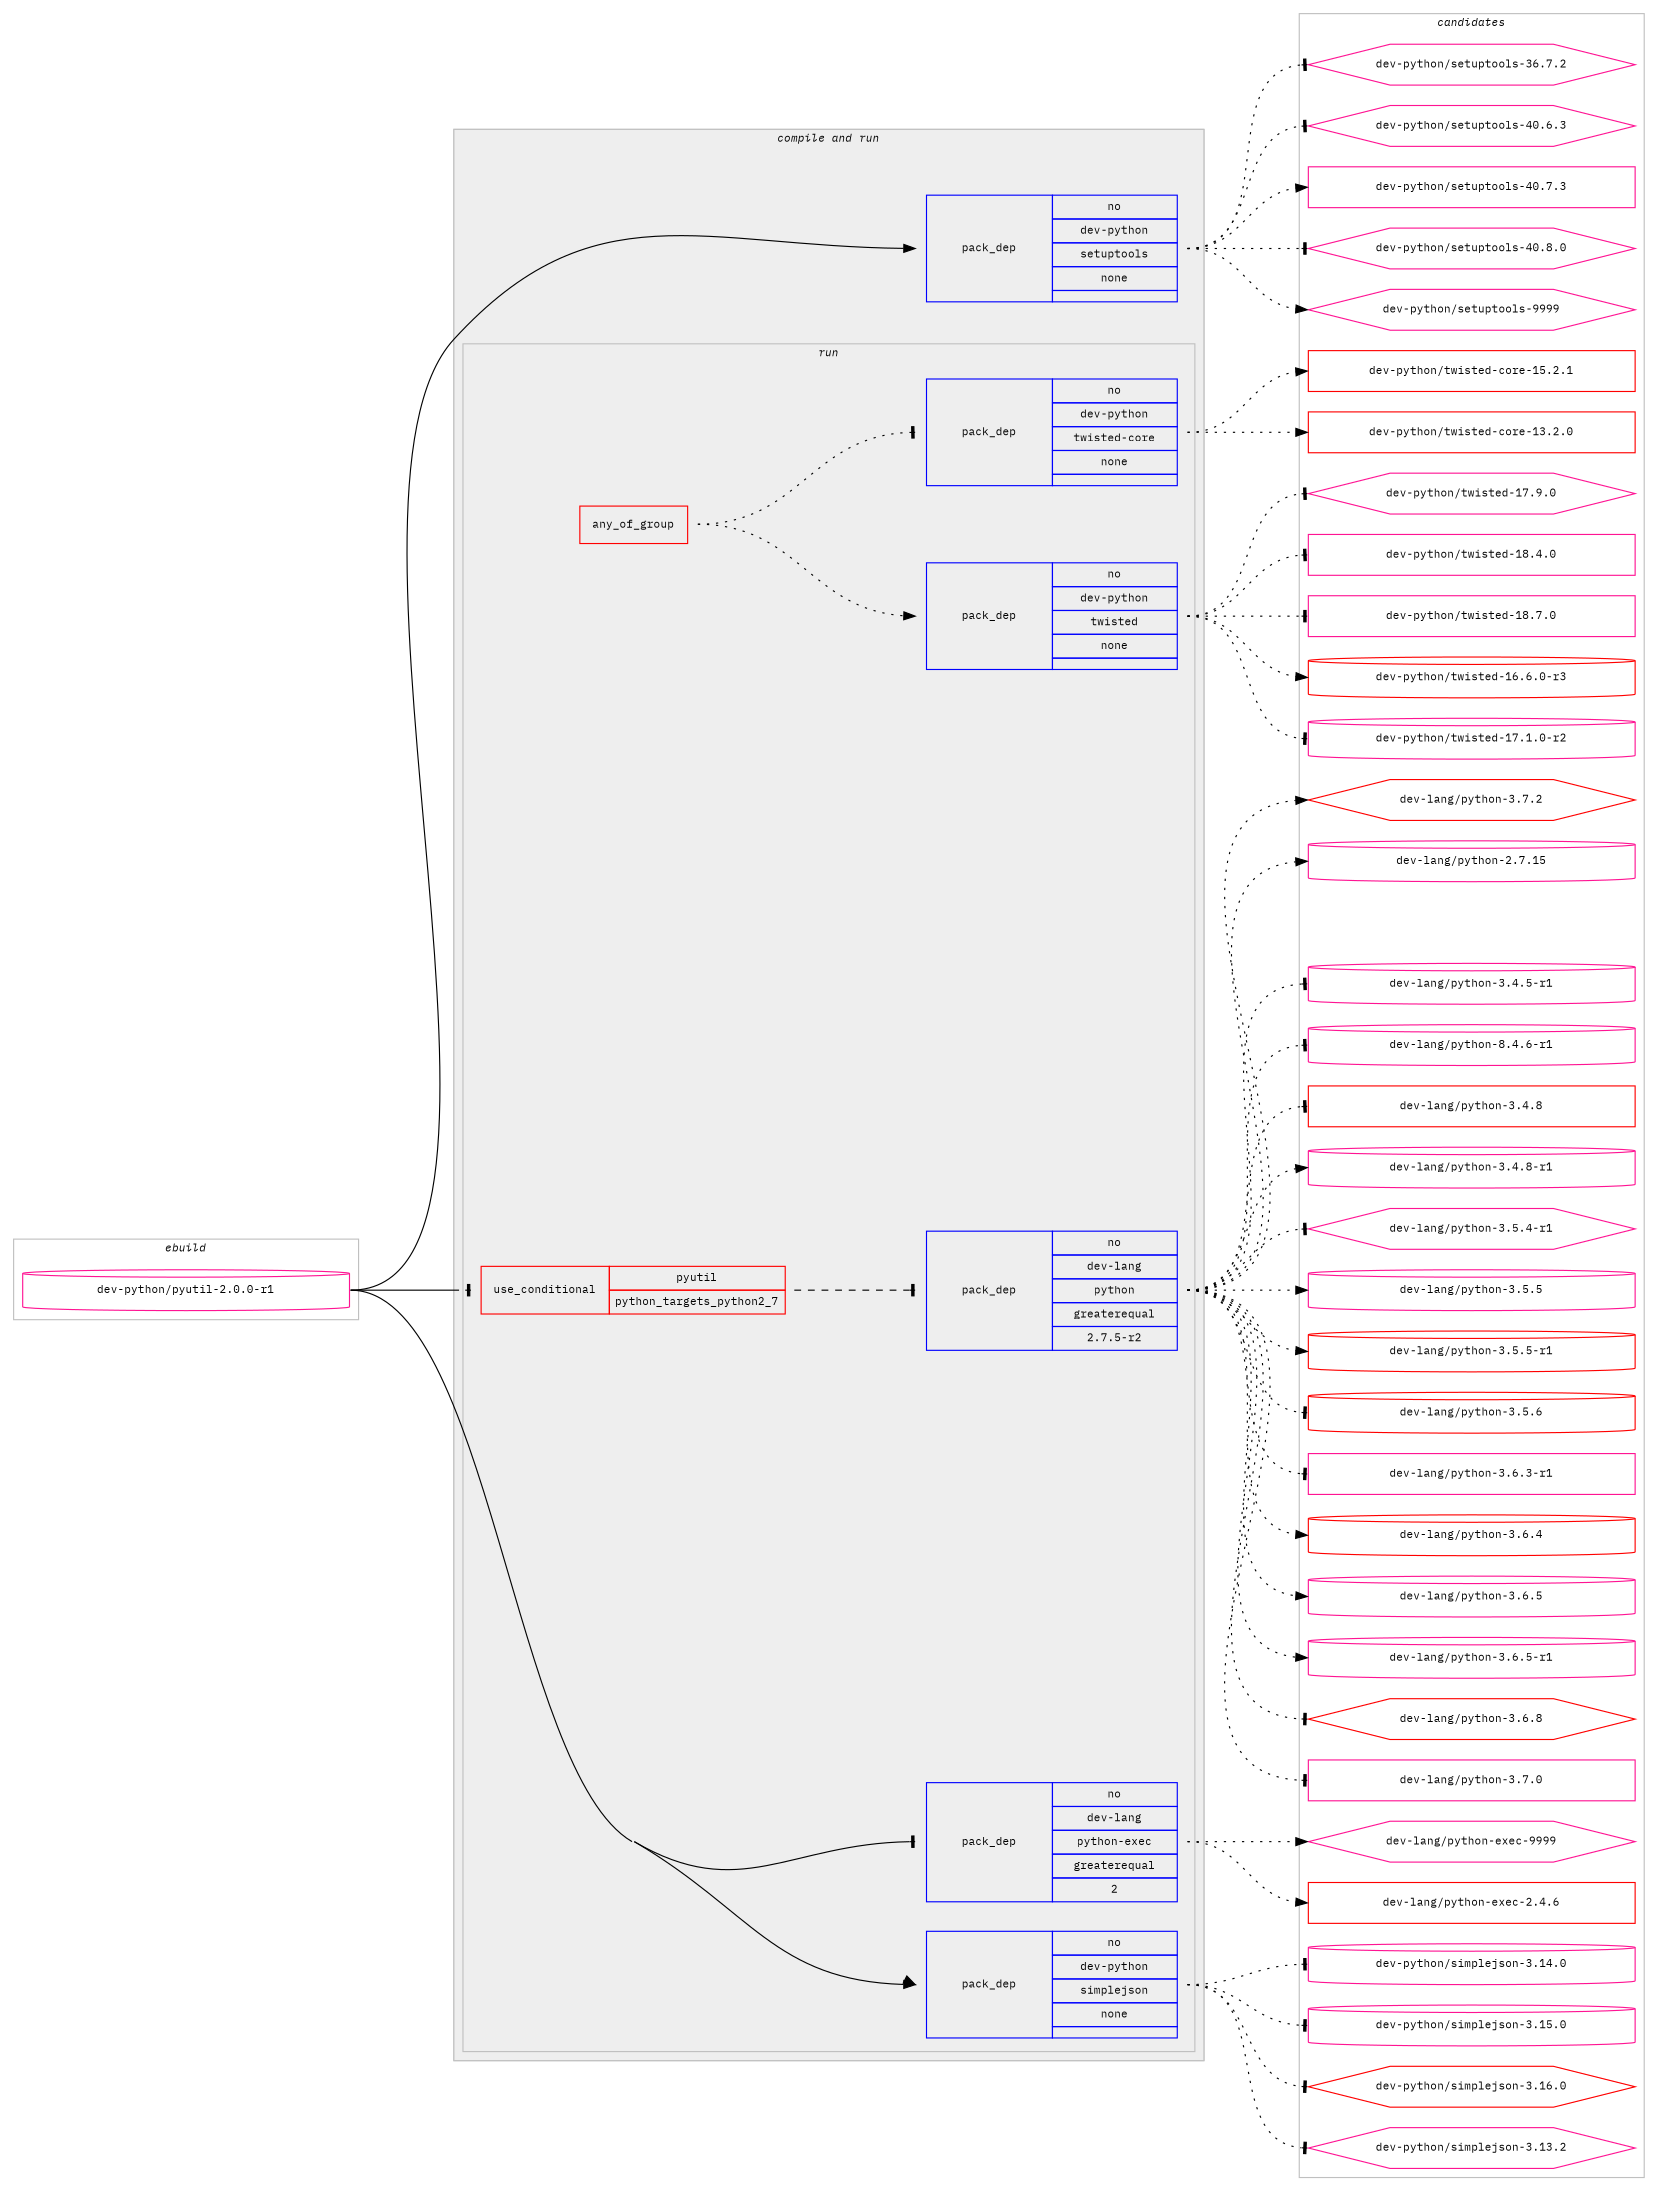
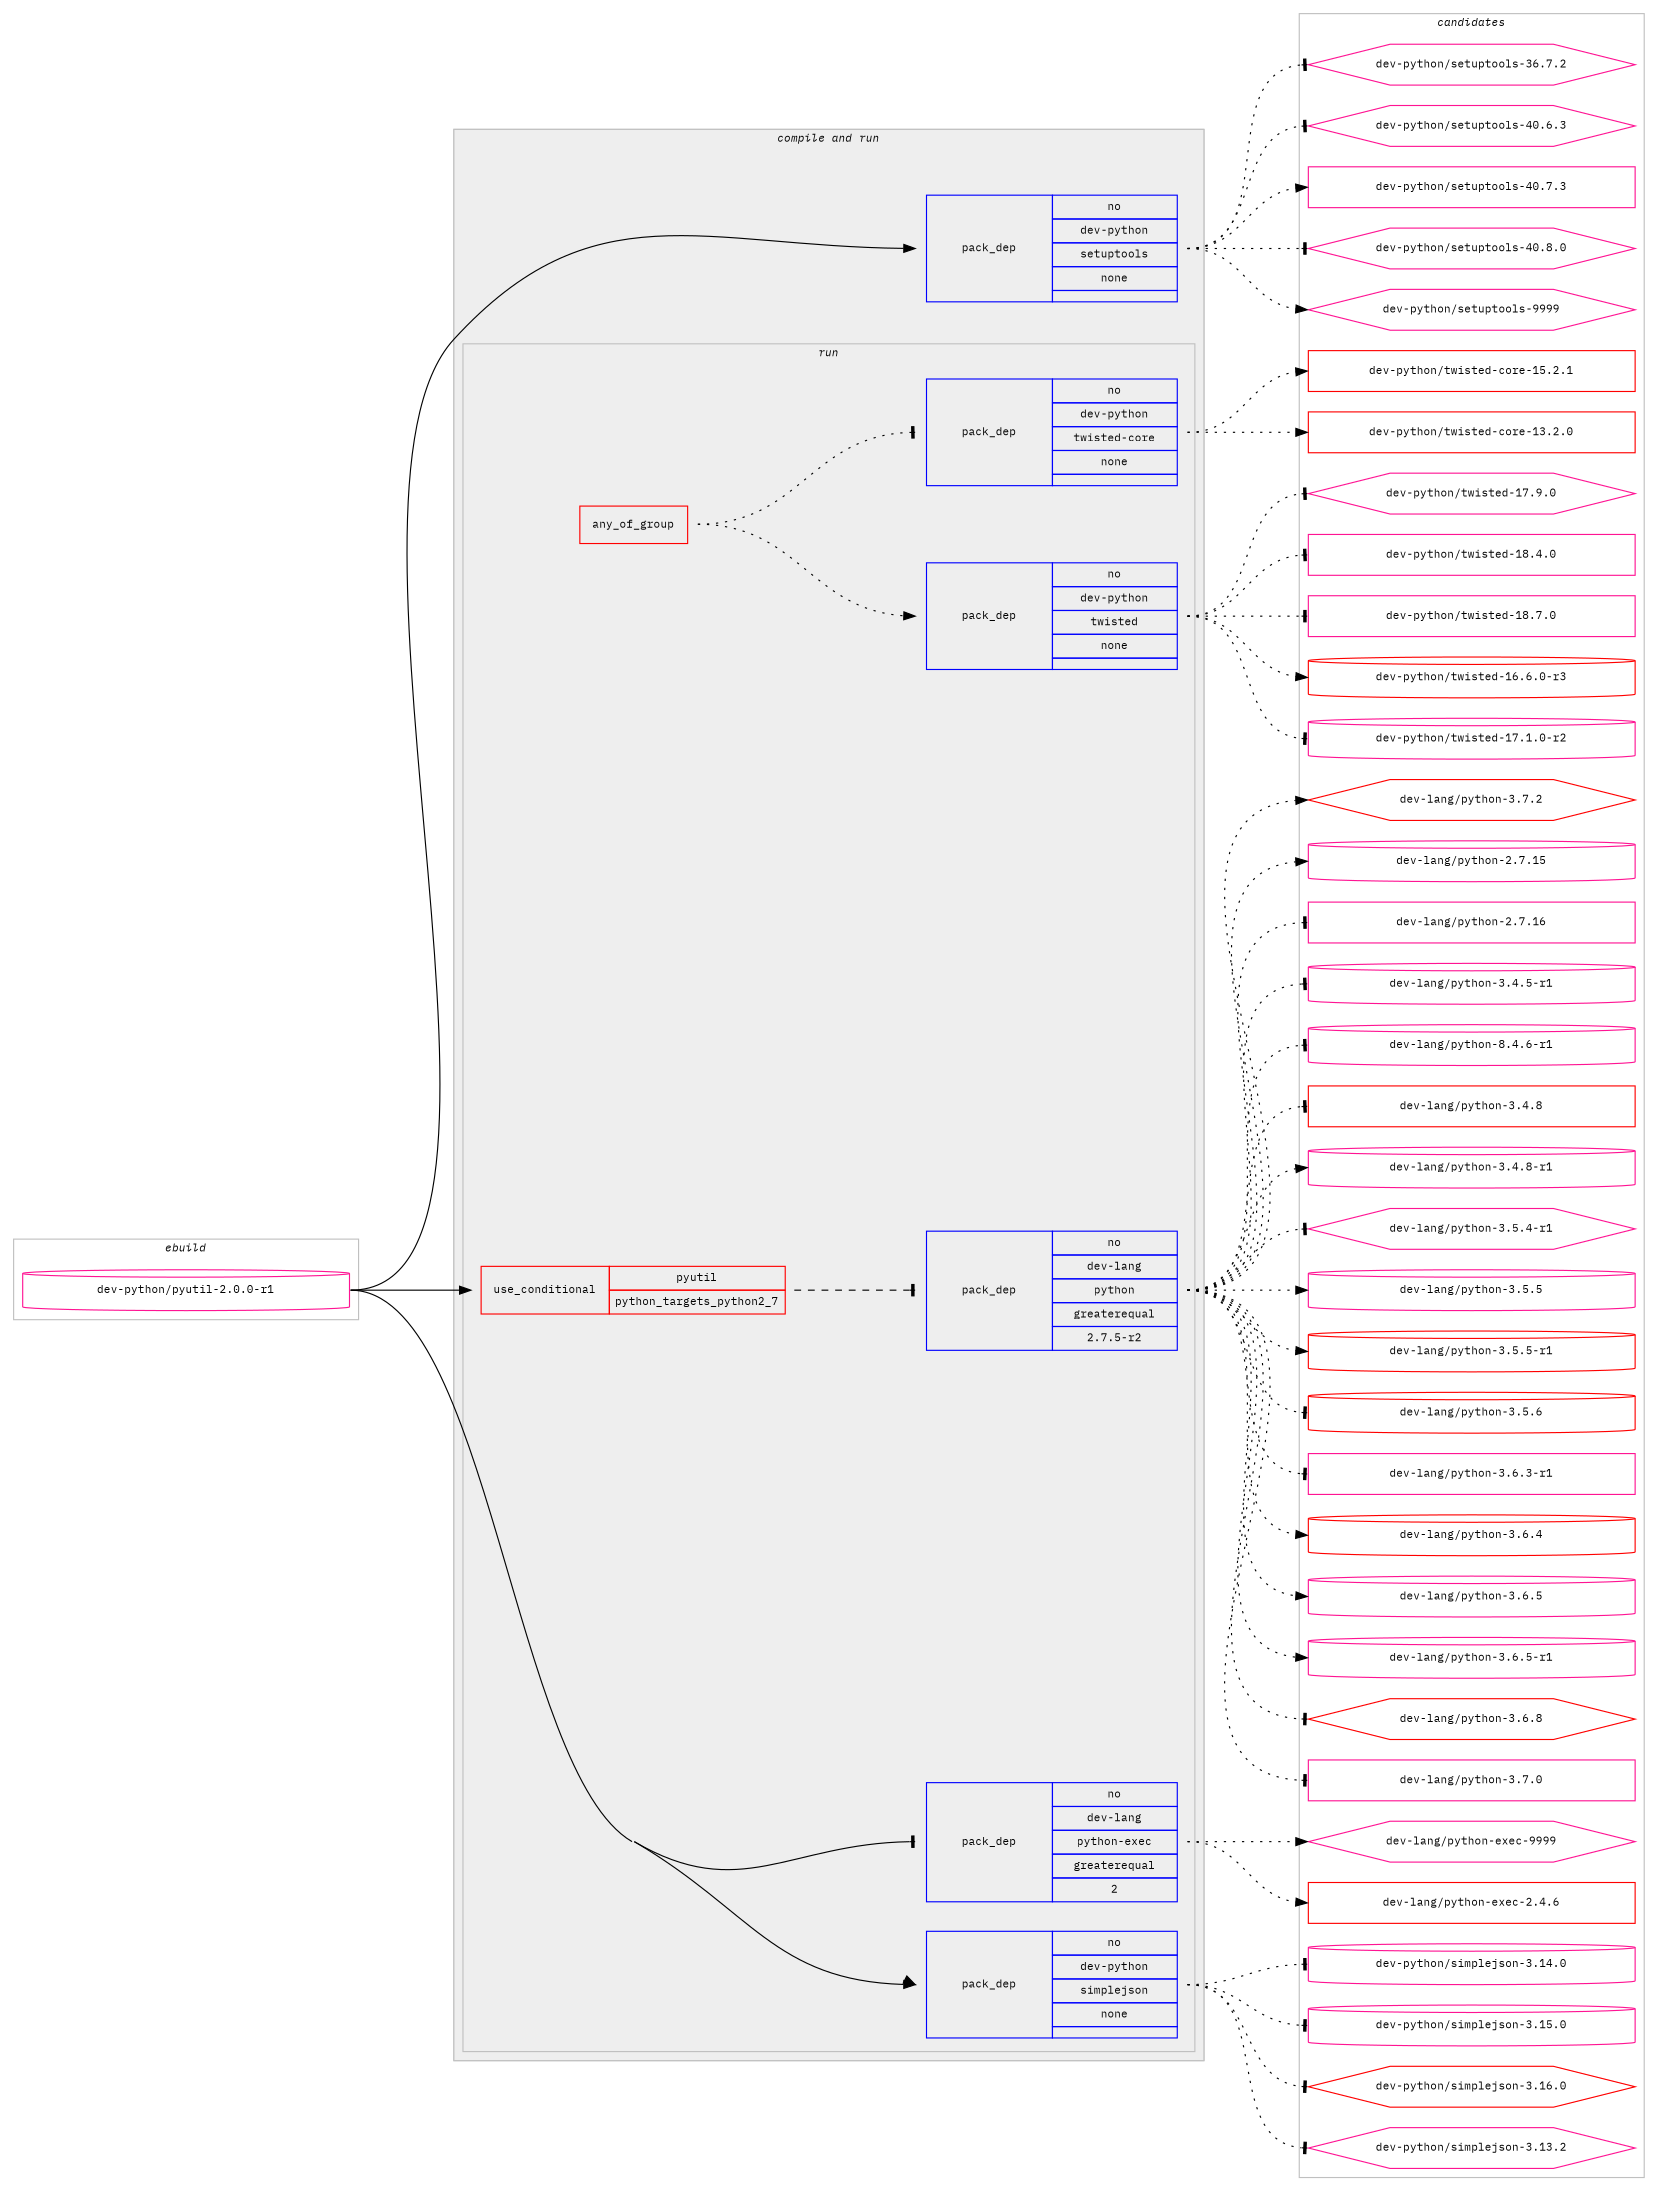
node "dev-lang/python-2.7.16": added
edge "dev-python/pyutil-2.0.0-r1" -> "use_conditional": arrowhead tee -> normal
